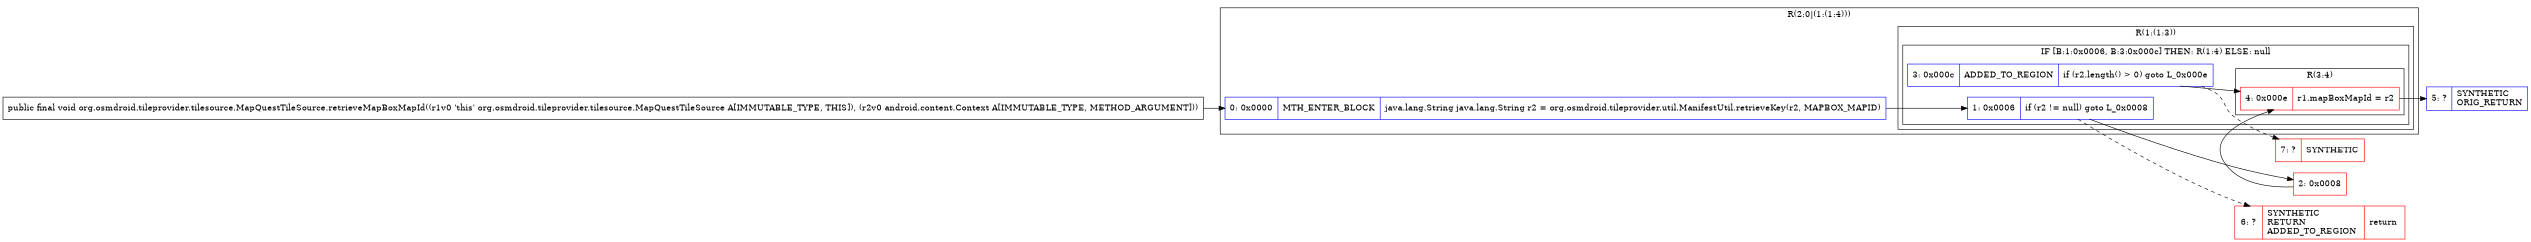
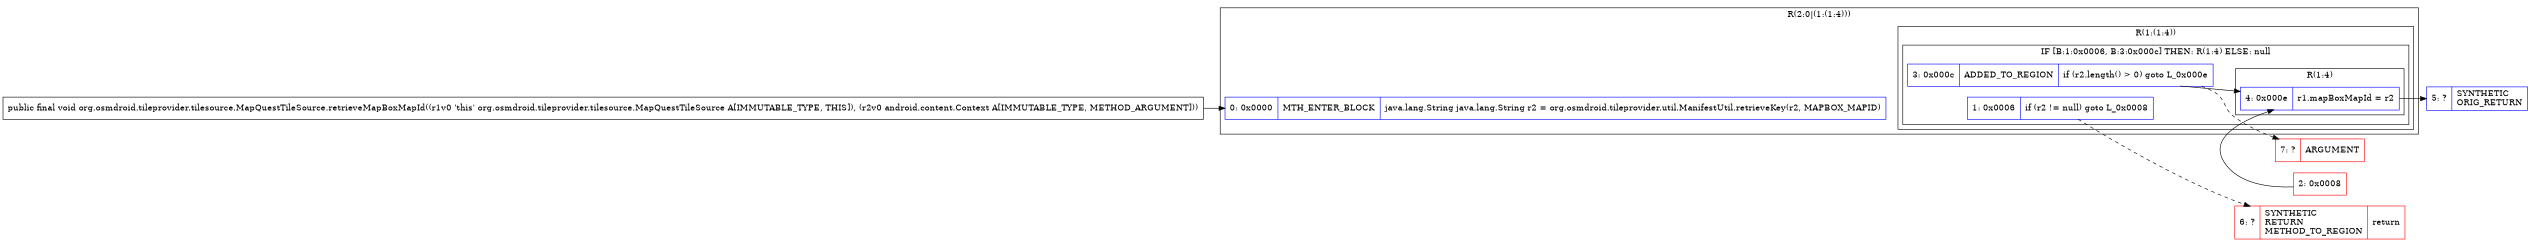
cluster "R(1:(1:3))": label "R(1:(1:3))" -> "R(1:(1:4))"
cluster "R(3:4)": label "R(3:4)" -> "R(1:4)"
node "4: 0x000e": color red -> blue
edge "0: 0x0000" -> "1: 0x0006": removed
node "7: ?": text "SYNTHETIC" -> "ARGUMENT"
edge "1: 0x0006" -> "2: 0x0008": removed
node "6: ?": text "ADDED_TO_REGION" -> "METHOD_TO_REGION"
